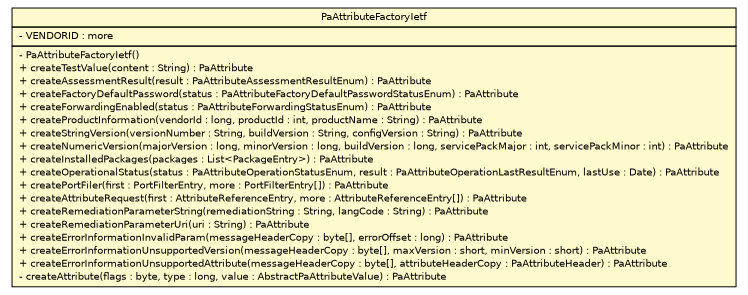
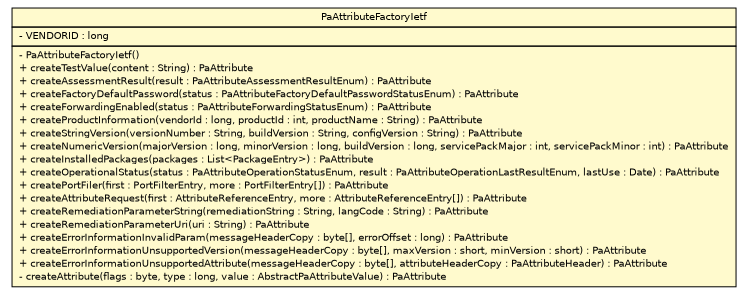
node "PaAttributeFactoryIetf": text "- VENDORID : more" -> "- VENDORID : long"
